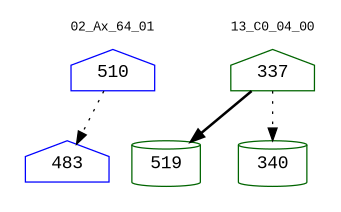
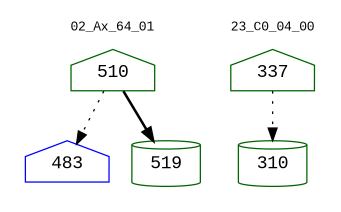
cluster "13_C0_04_00": label "13_C0_04_00" -> "23_C0_04_00"
node "510": color blue -> darkgreen
edge "337" -> "519": now "510" -> "519"
node "340": label "340" -> "310"
